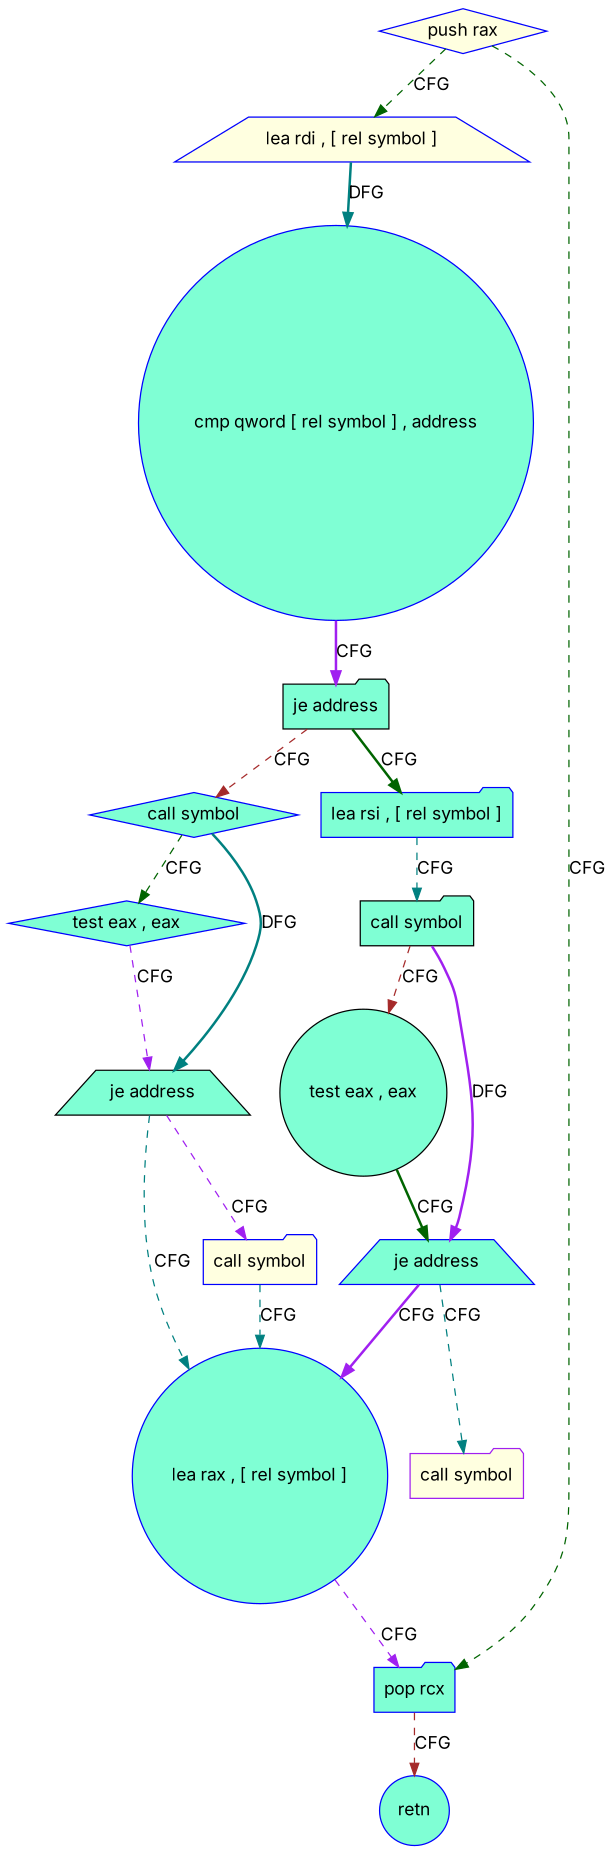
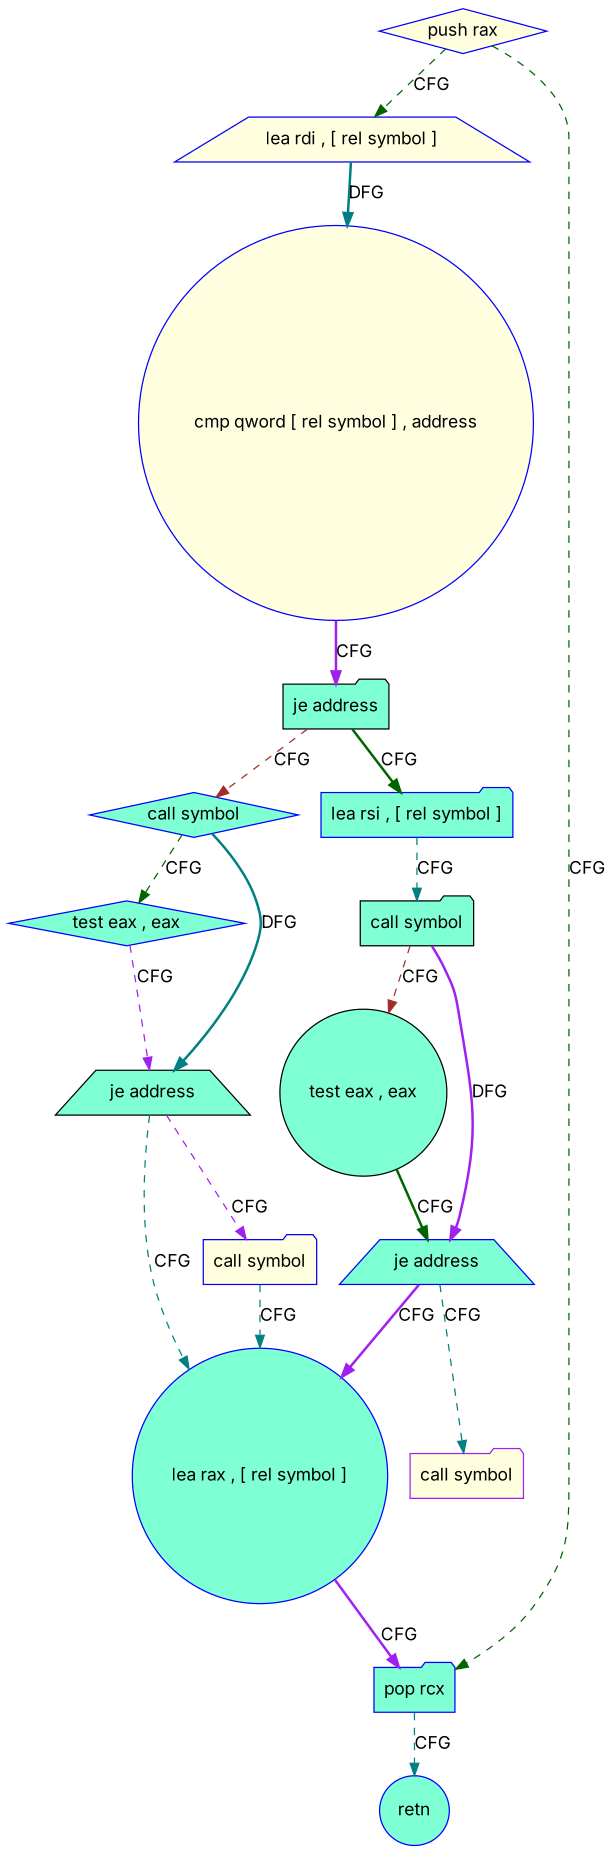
node "cmp qword [ rel symbol ] , address": fillcolor aquamarine -> lightyellow
edge "lea rax , [ rel symbol ]" -> "pop rcx": style dashed -> bold
edge "pop rcx" -> "retn": color brown -> teal
